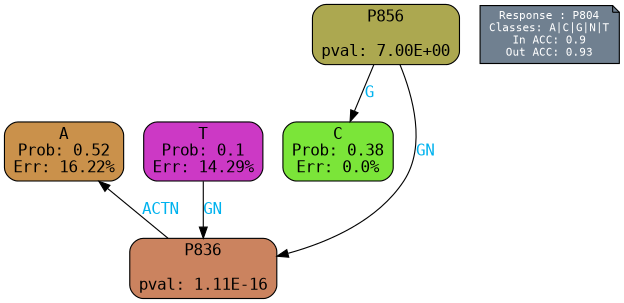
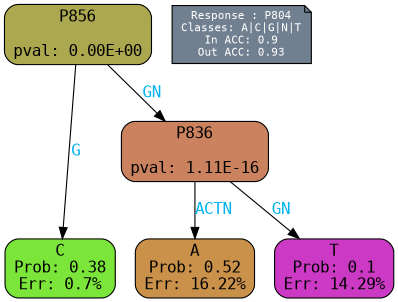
node "P856 pval: 7.00E+00": label "P856 pval: 7.00E+00" -> "P856 pval: 0.00E+00"
node "C Prob: 0.38 Err: 0.0%": label "C Prob: 0.38 Err: 0.0%" -> "C Prob: 0.38 Err: 0.7%"
edge "T Prob: 0.1 Err: 14.29%" -> "P836 pval: 1.11E-16": reversed
